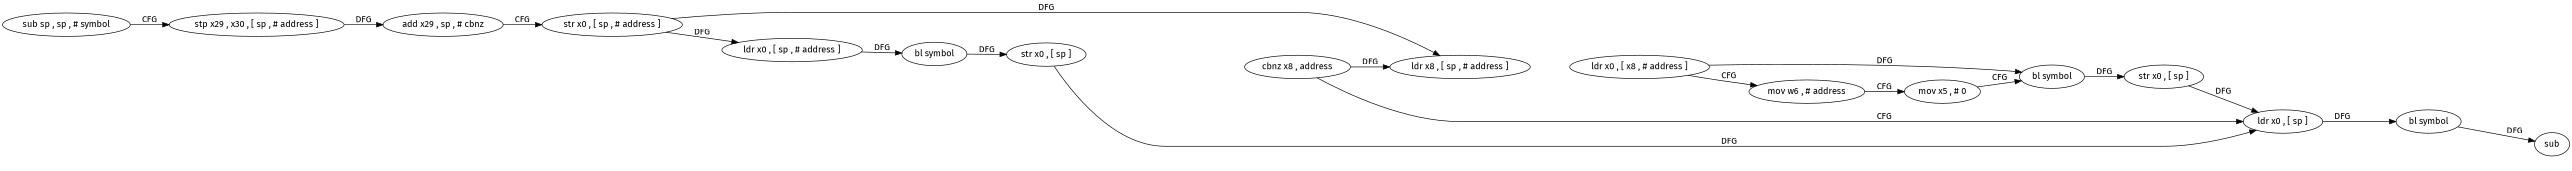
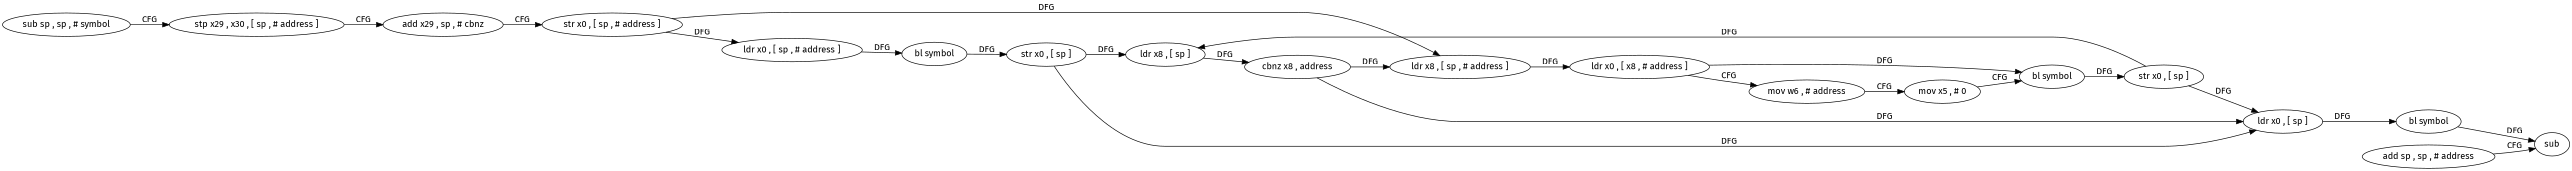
edge "stp x29 , x30 , [ sp , # address ]" -> "add x29 , sp , # cbnz": label "DFG" -> "CFG"
node "ldr x8 , [ sp ]": added
edge "ldr x8 , [ sp , # address ]" -> "ldr x0 , [ x8 , # address ]": added, label "DFG"
edge "cbnz x8 , address" -> "ldr x0 , [ sp ]": label "CFG" -> "DFG"
node "add sp , sp , # address": added
